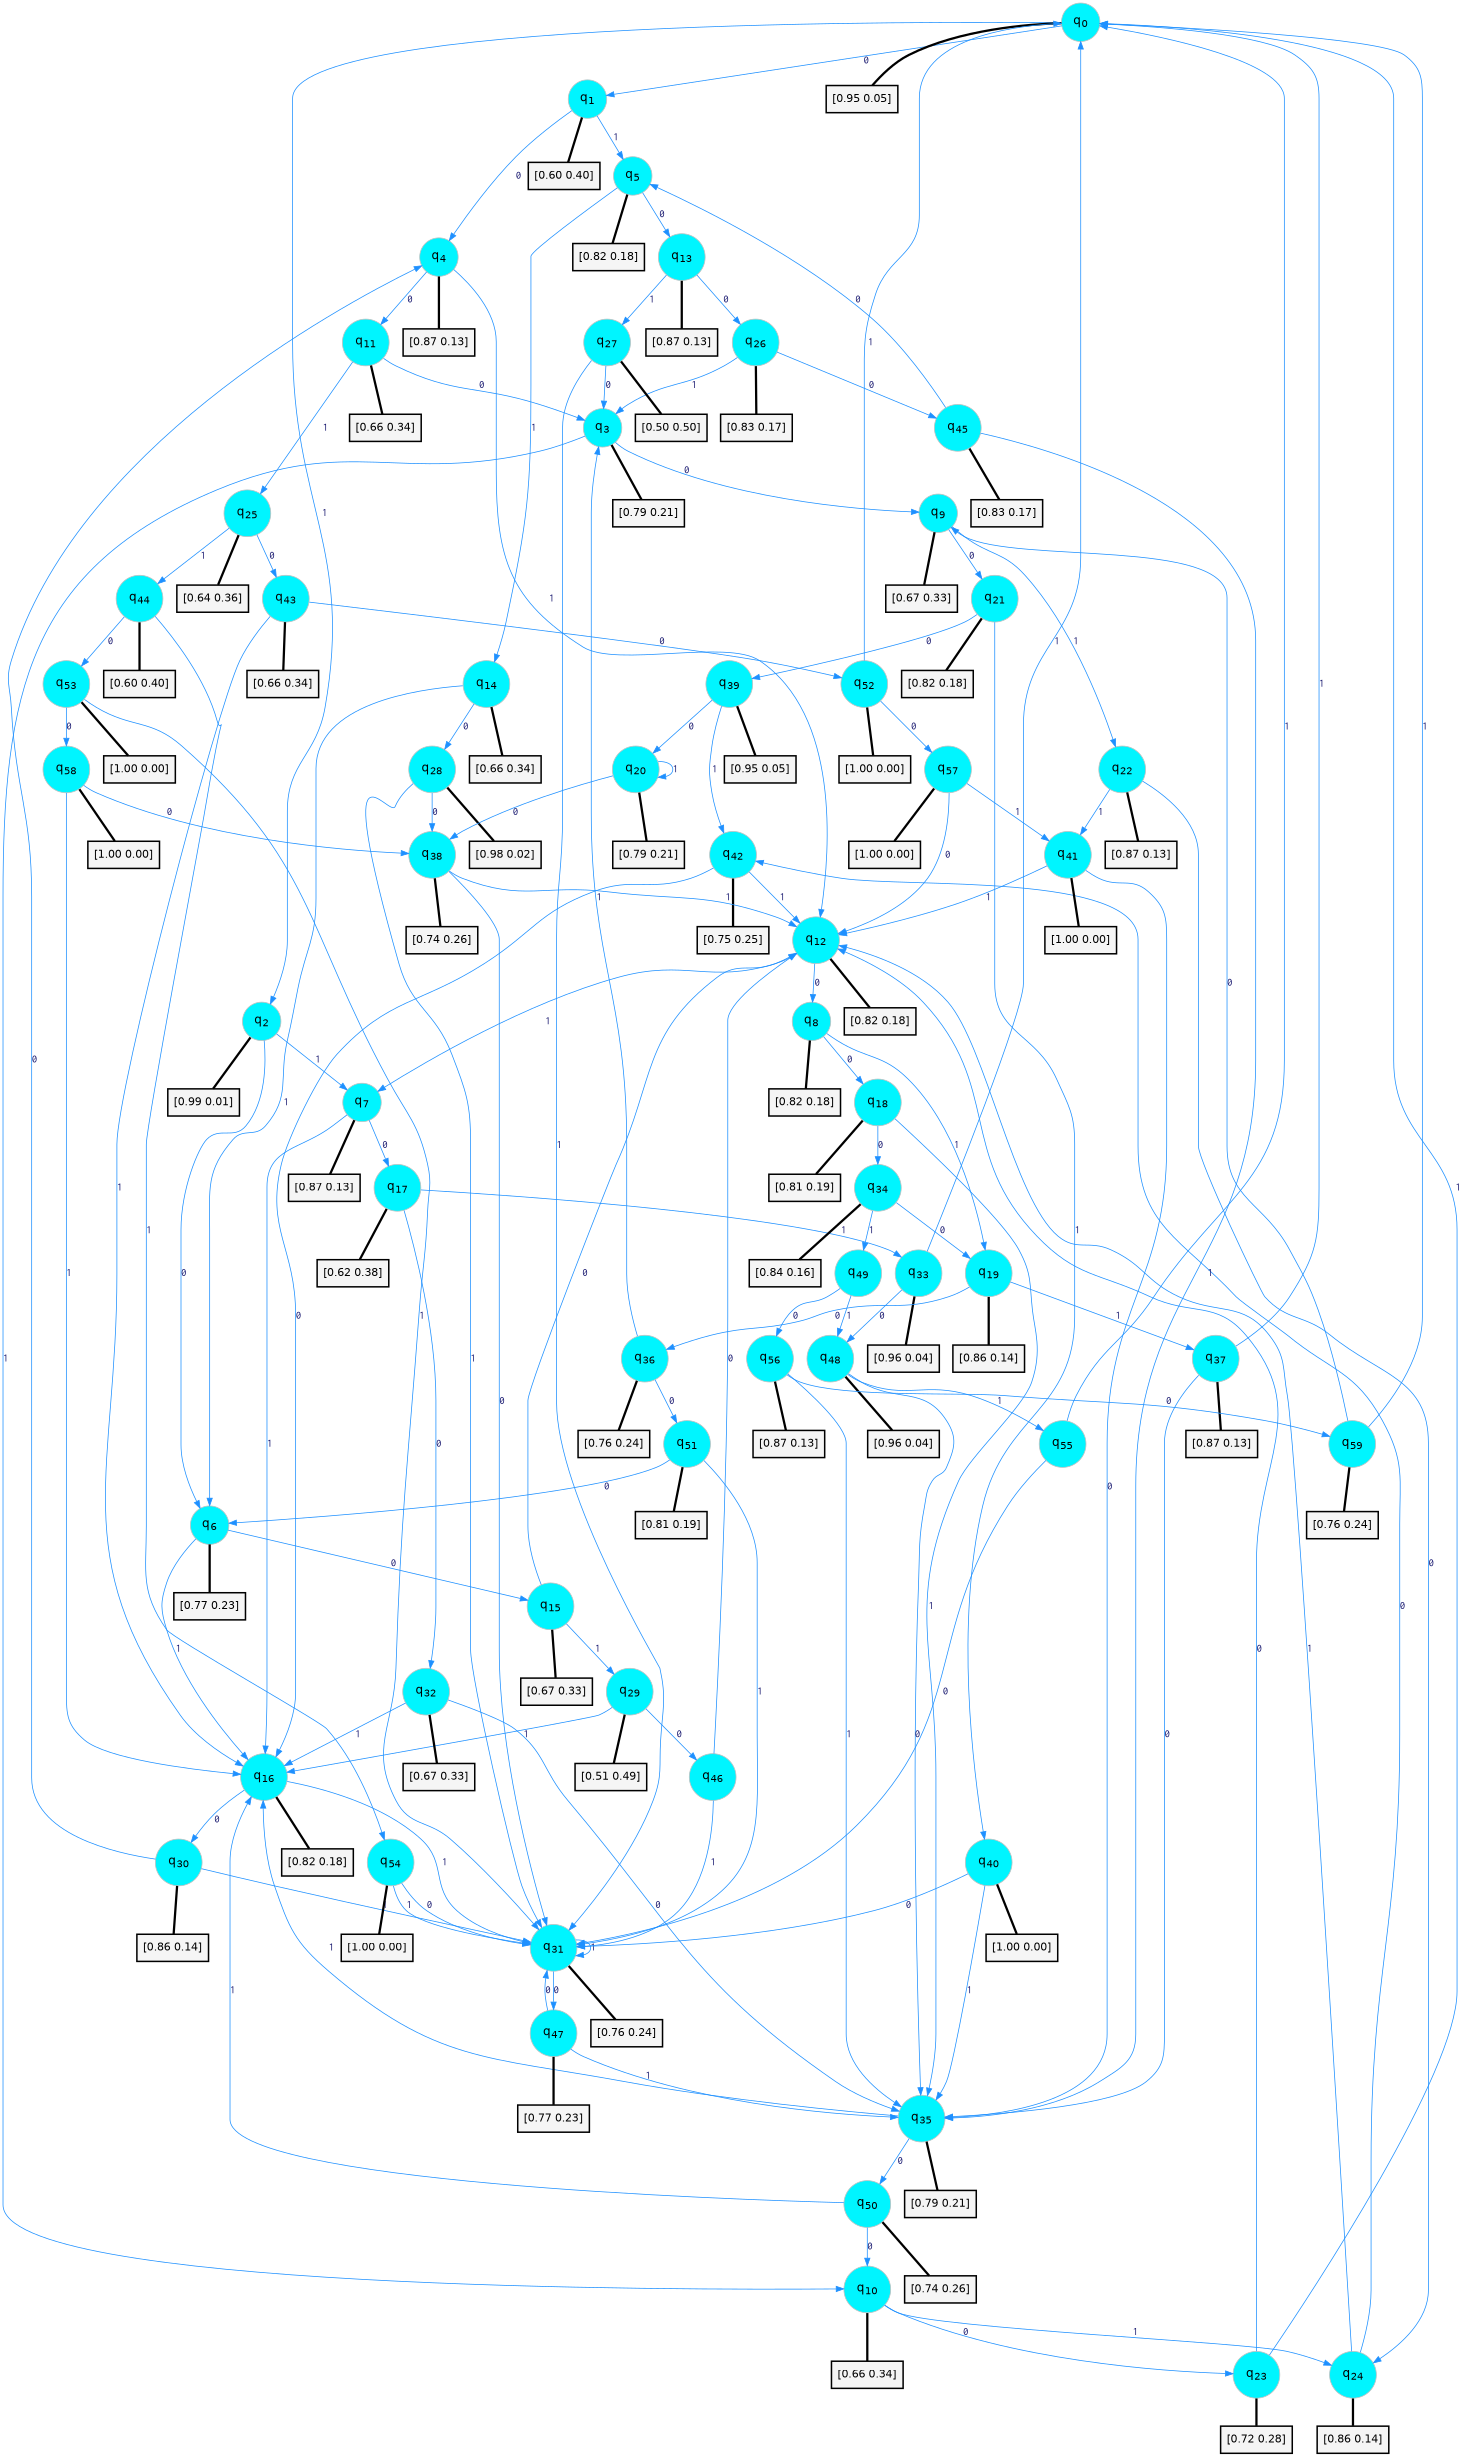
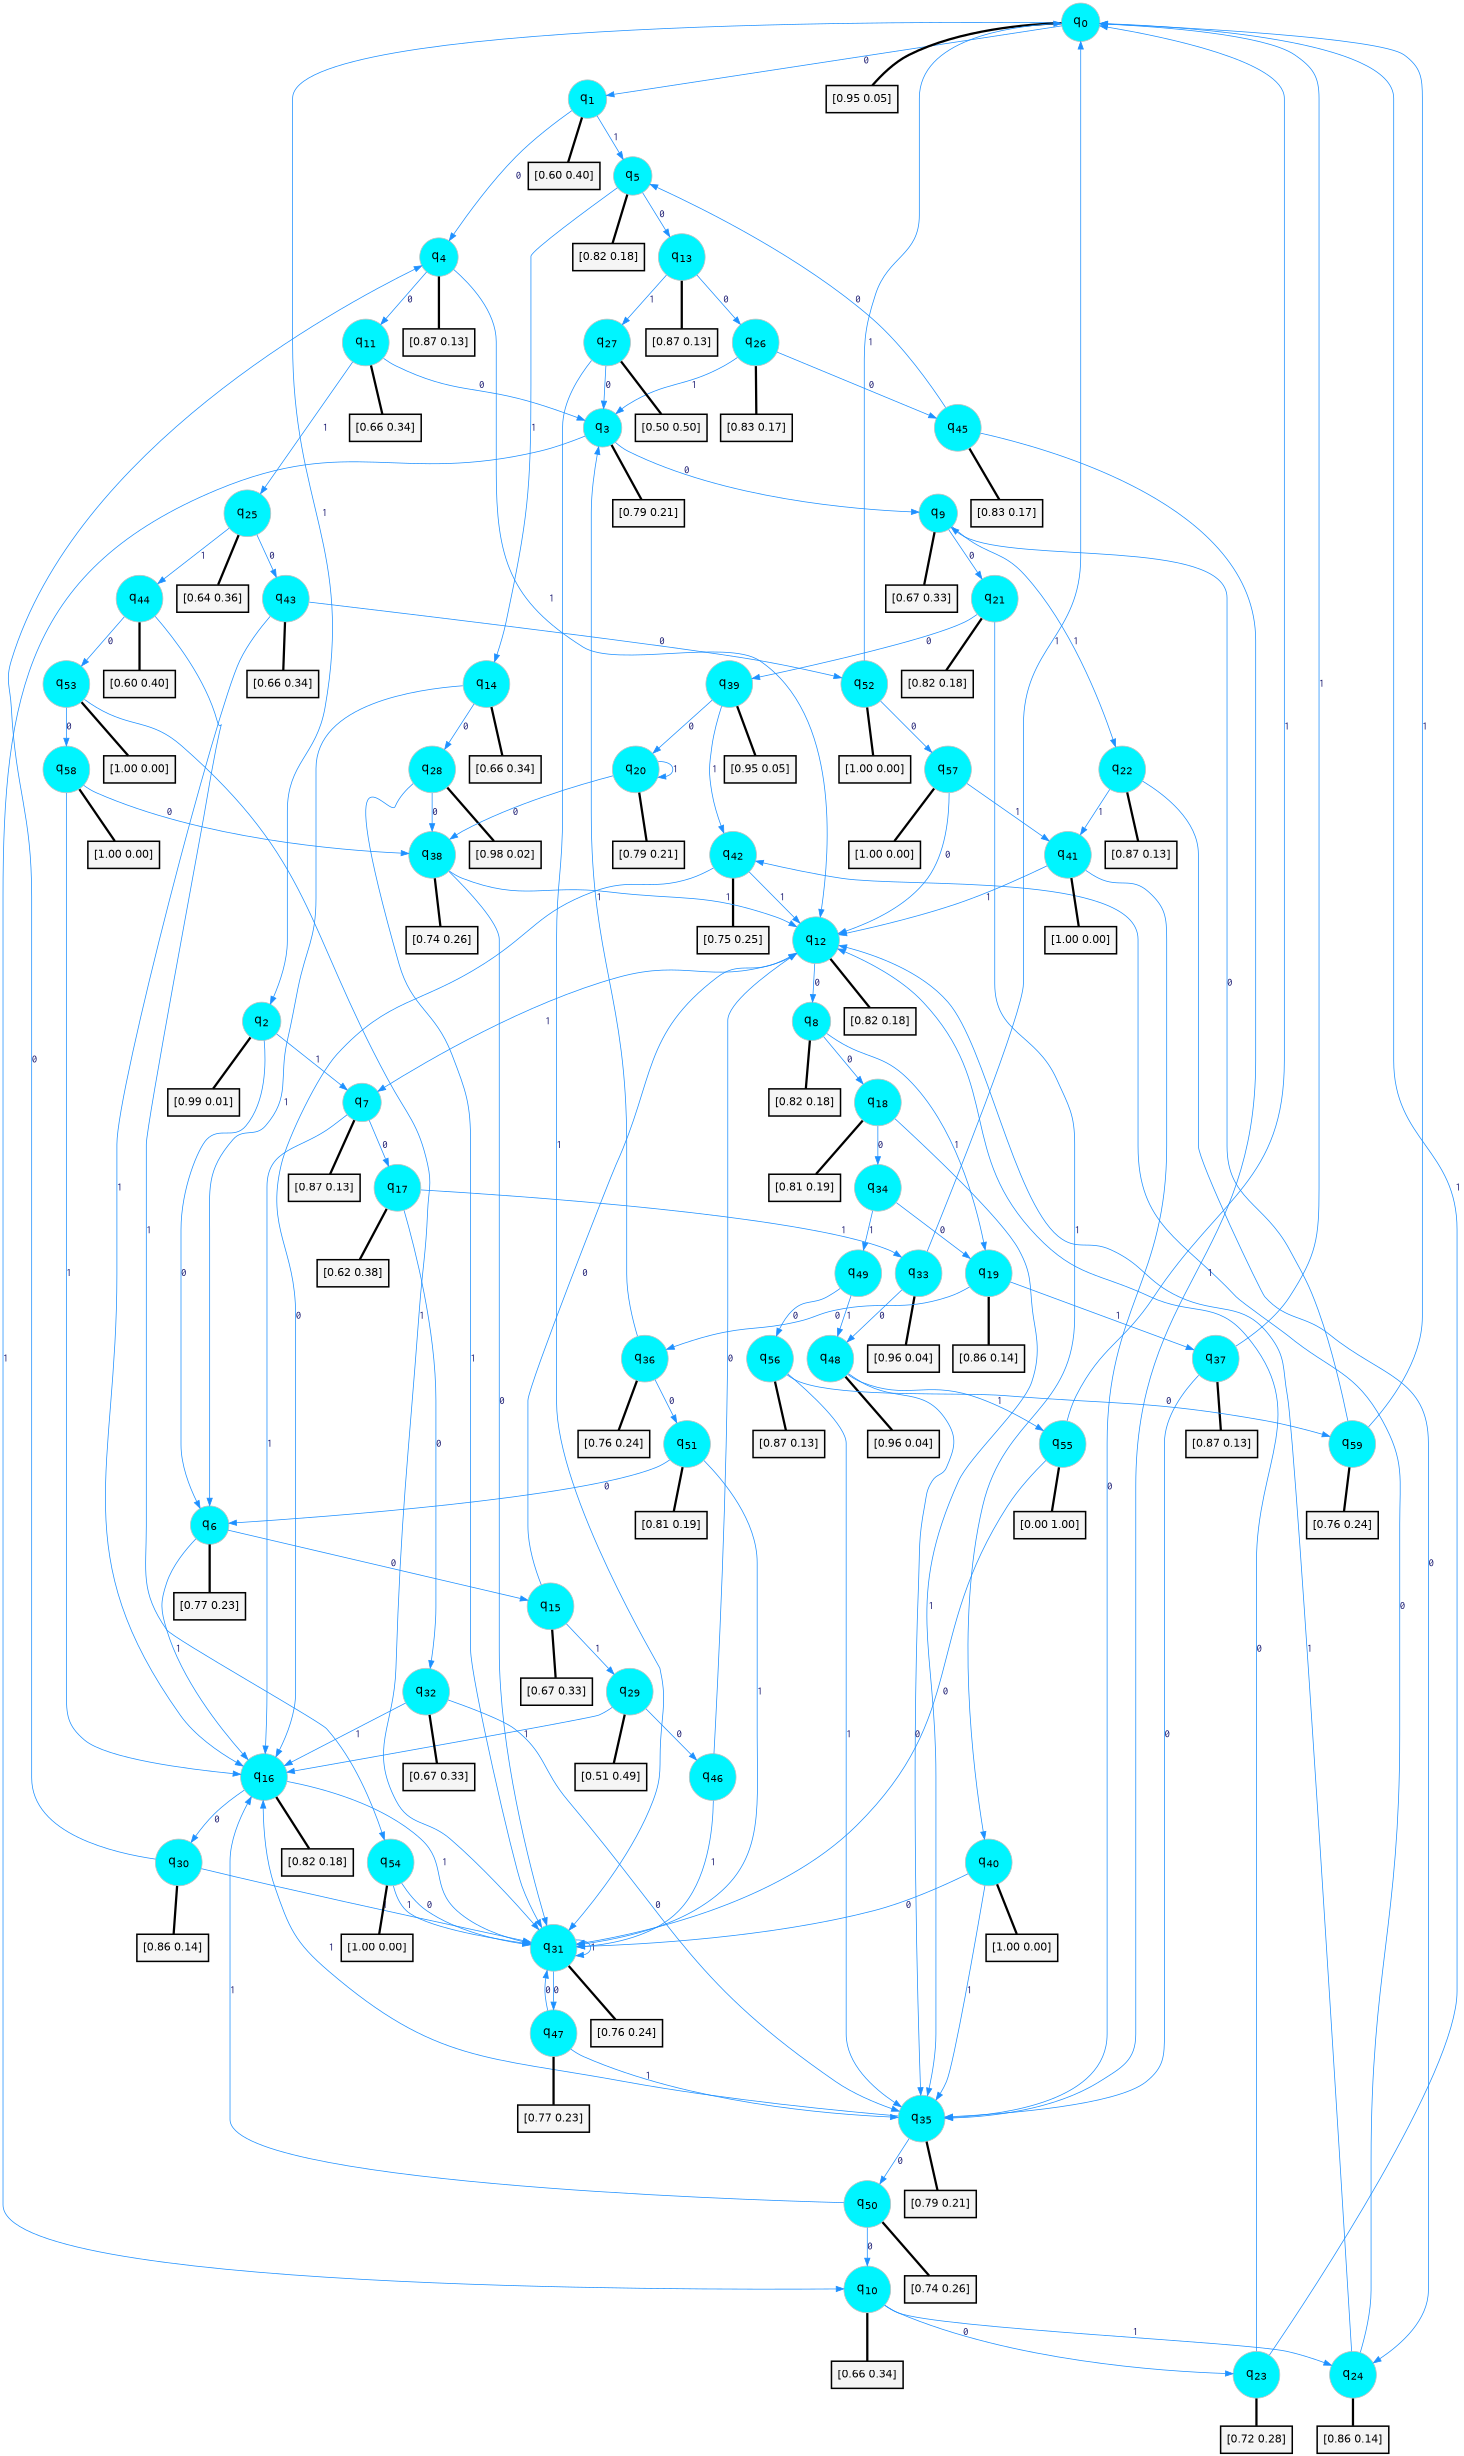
node "[0.84 0.16]": removed
node "[0.00 1.00]": added
